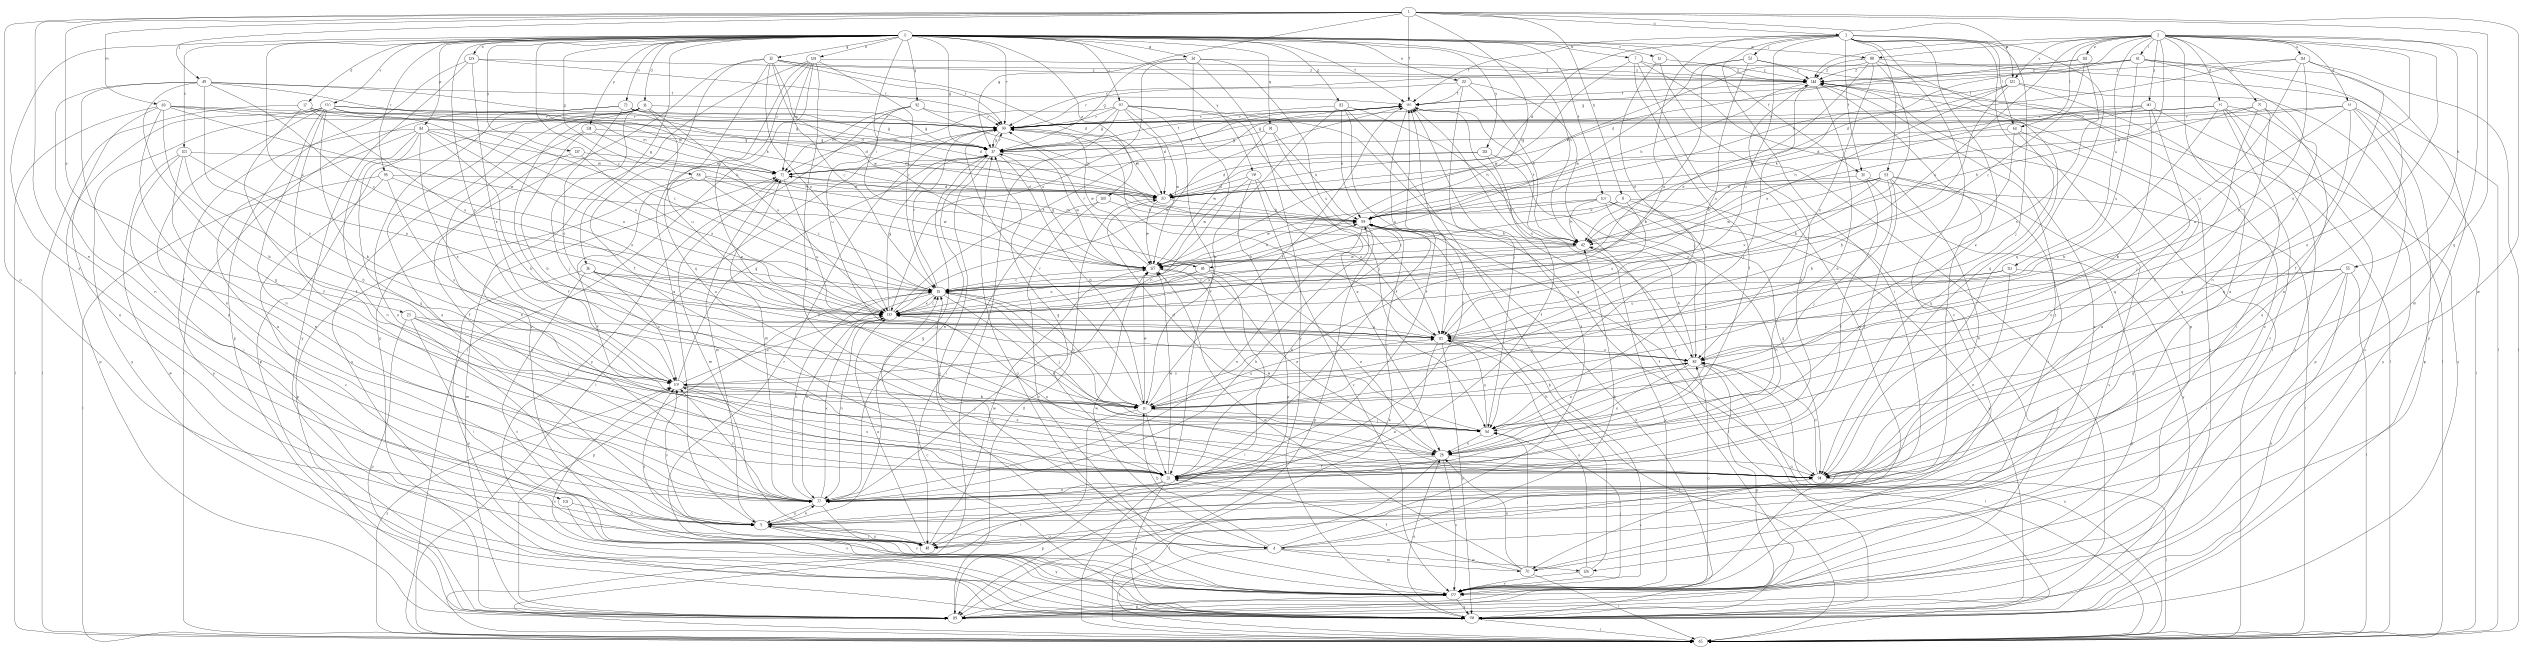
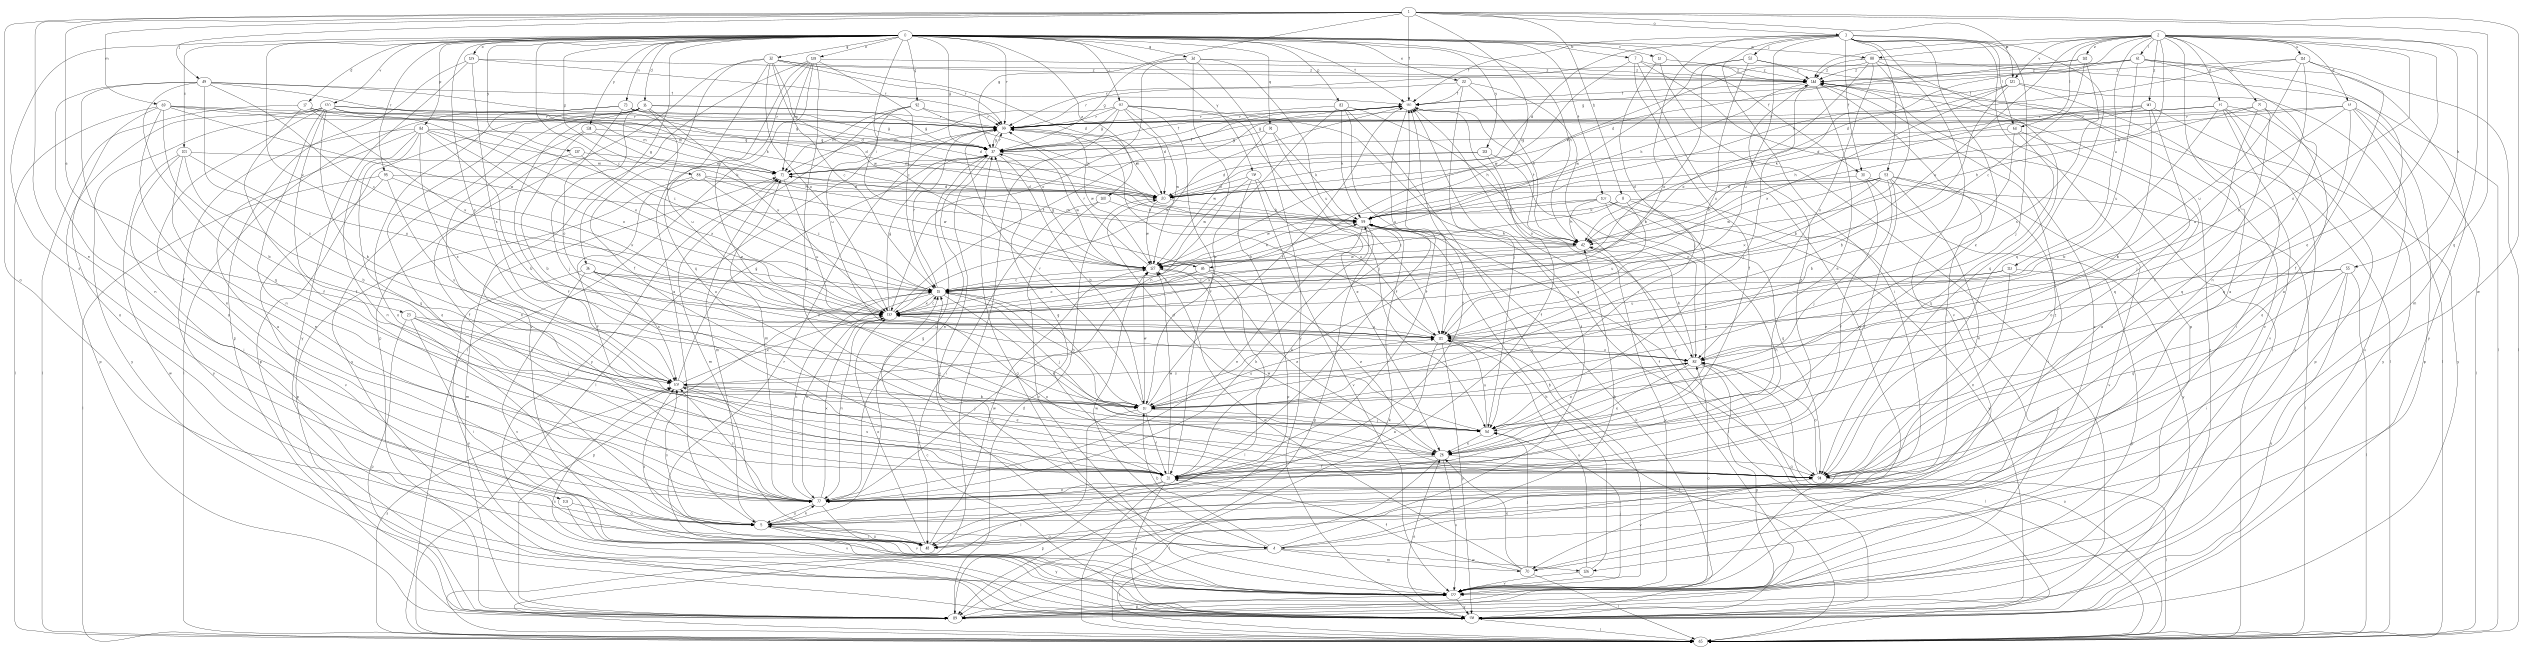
edge "16" -> "99": added, label "r"
